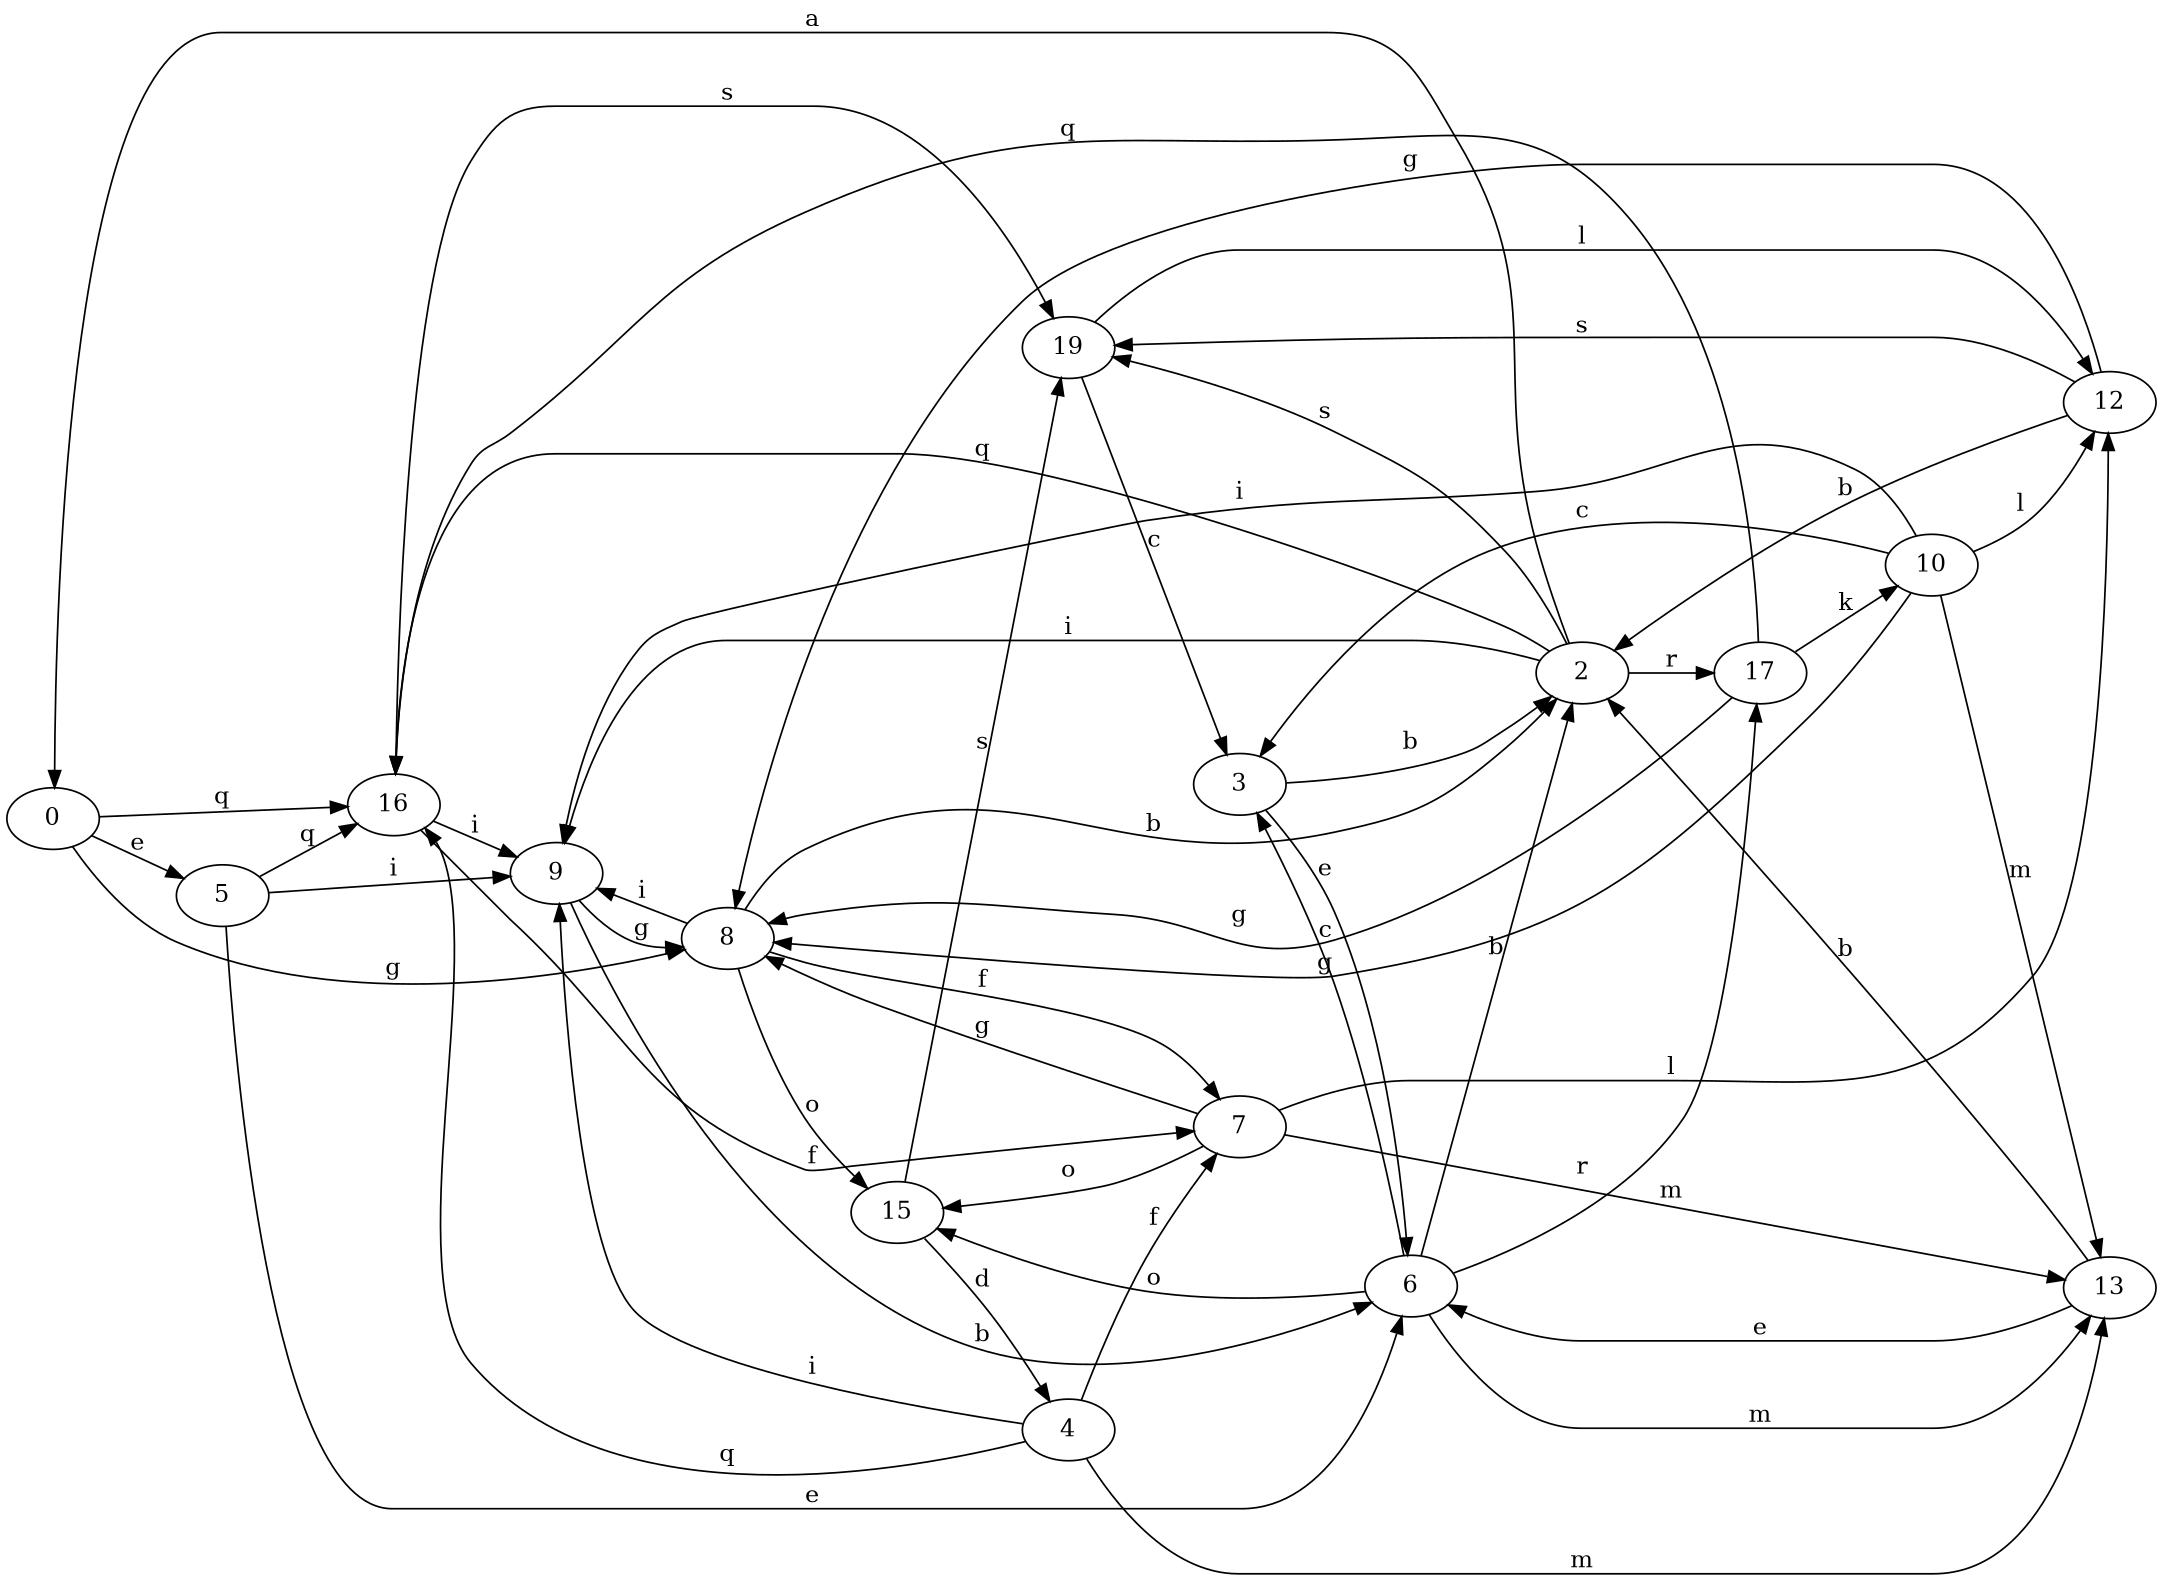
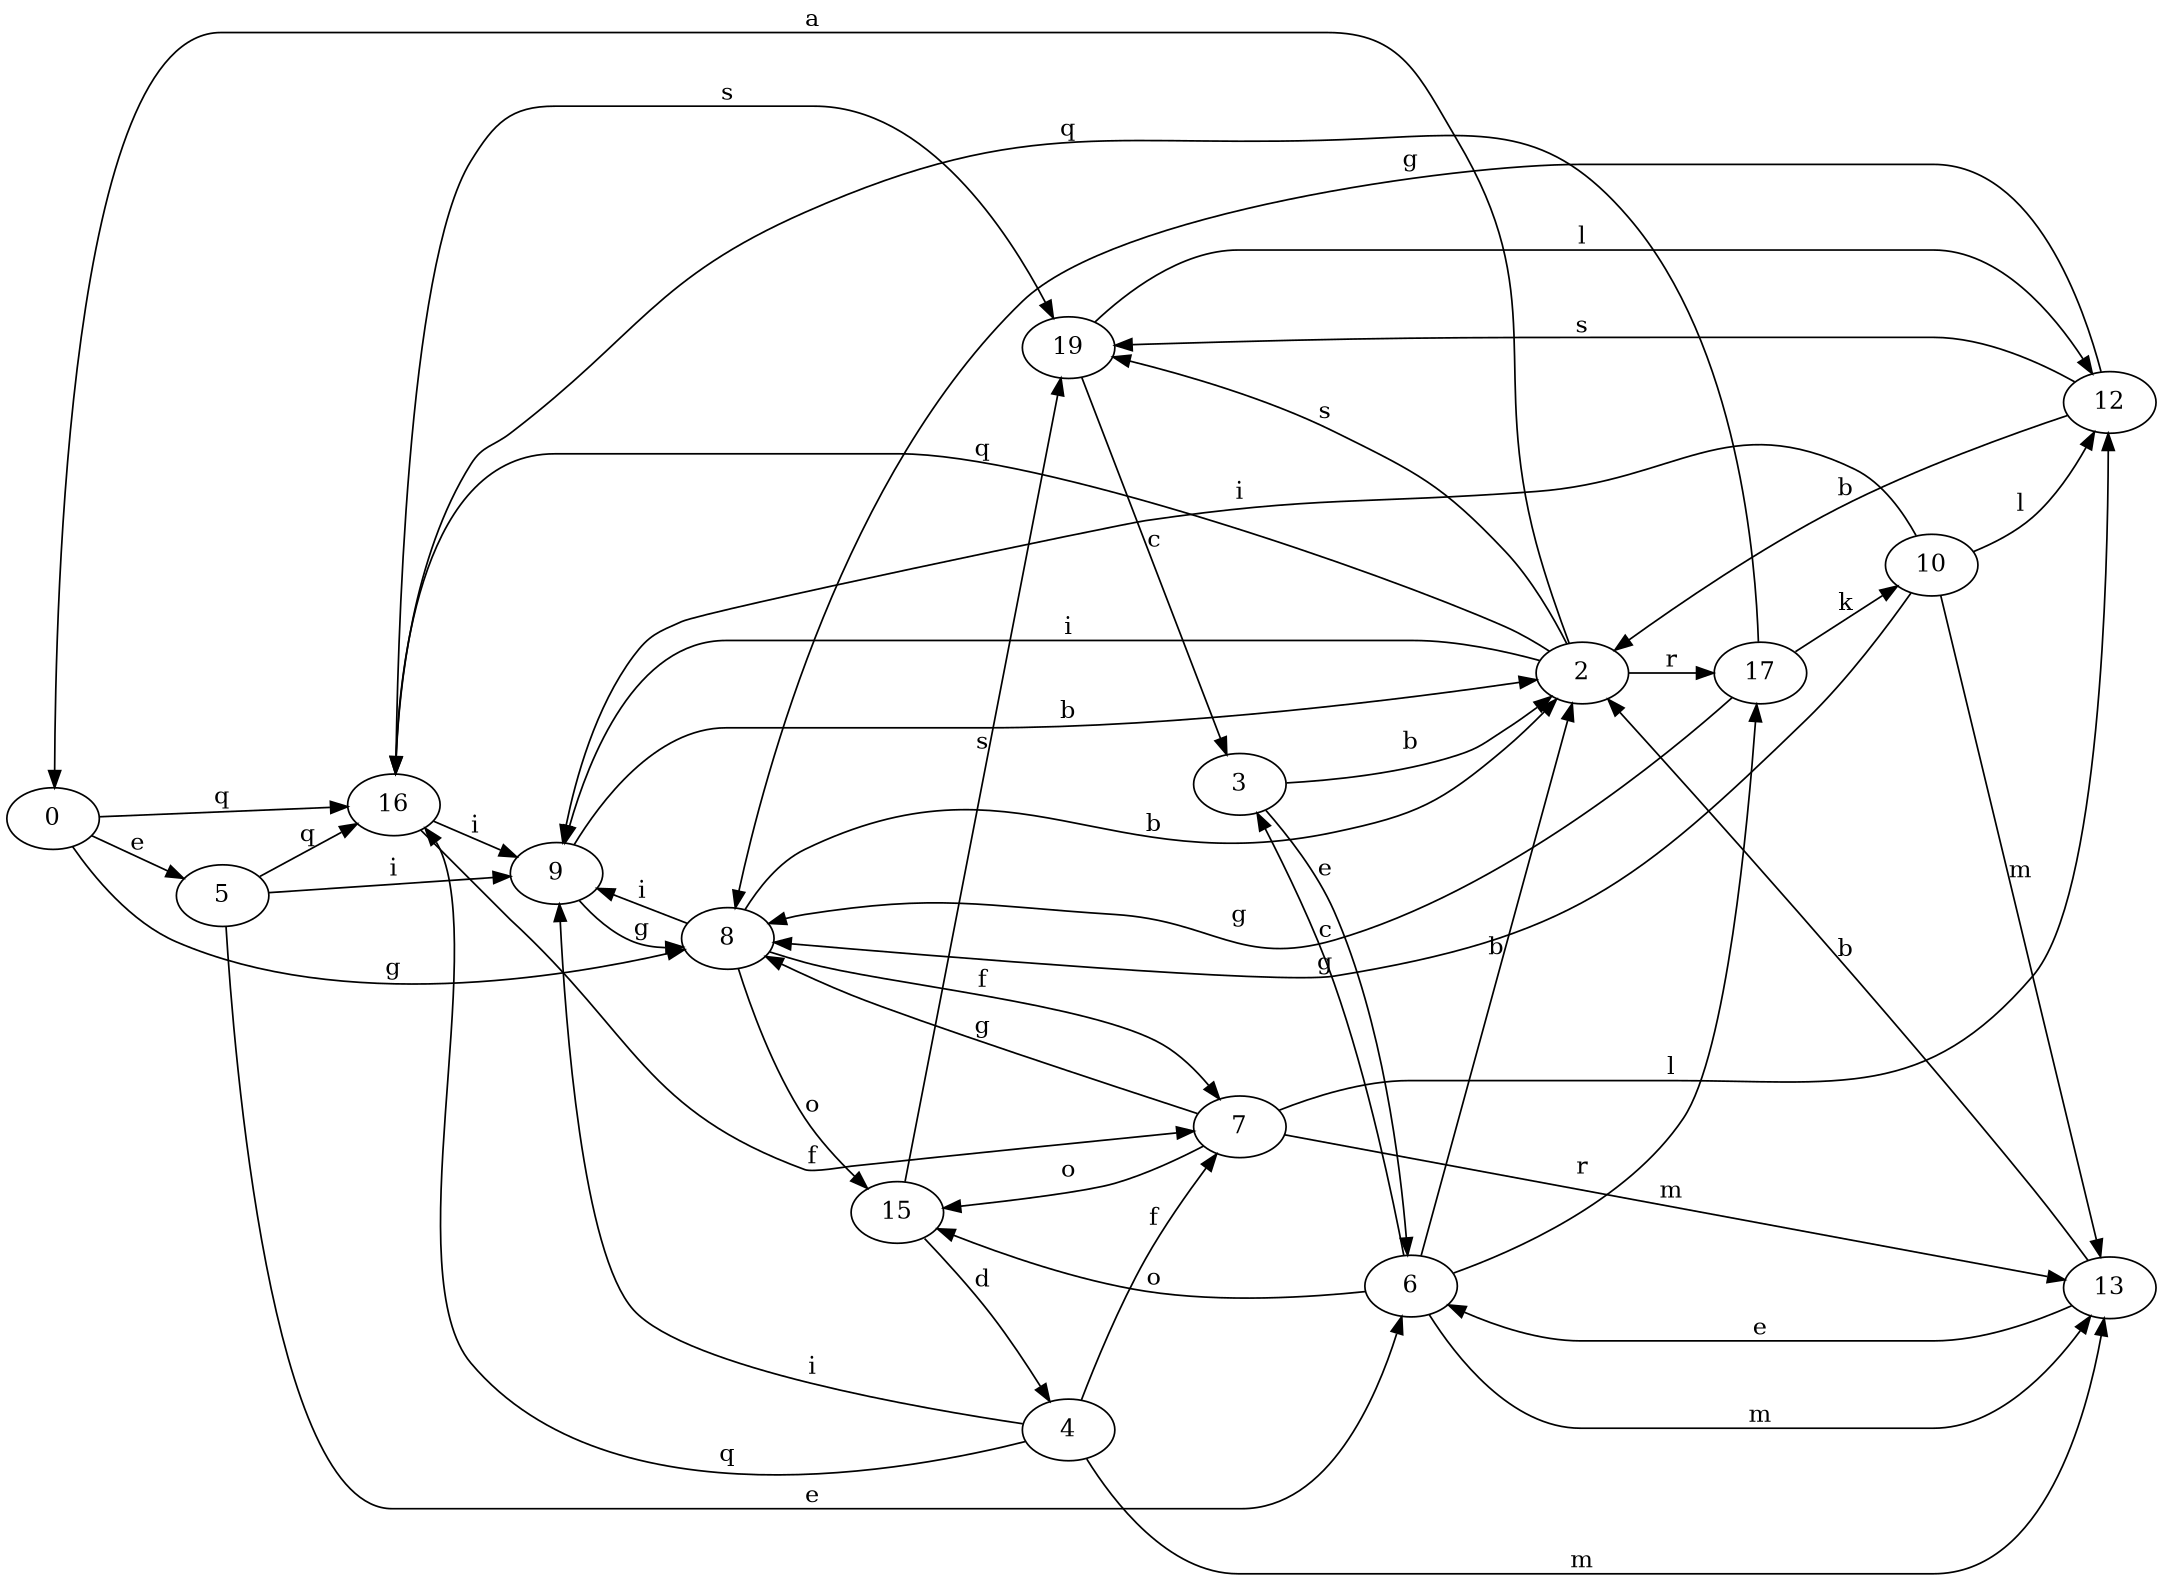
edge "10" -> "3": removed, label "c"
edge "9" -> "6": now "9" -> "2"
